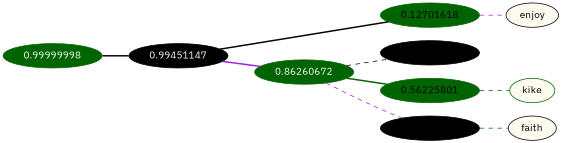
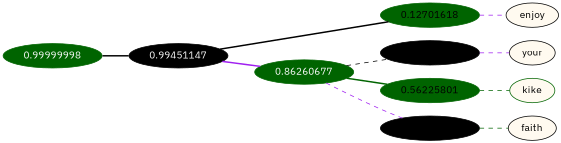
node "your": added
node "0.86260672": label "0.86260672" -> "0.86260677"
